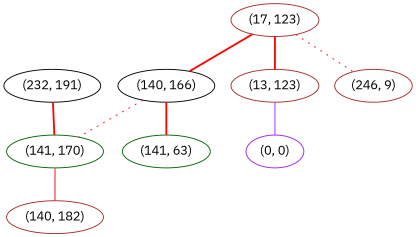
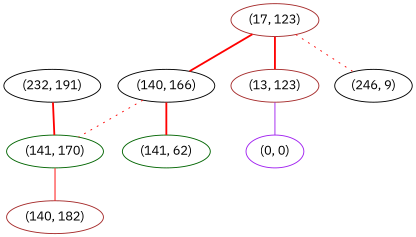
node "(246, 9)": color brown -> black
node "(141, 63)": label "(141, 63)" -> "(141, 62)"
